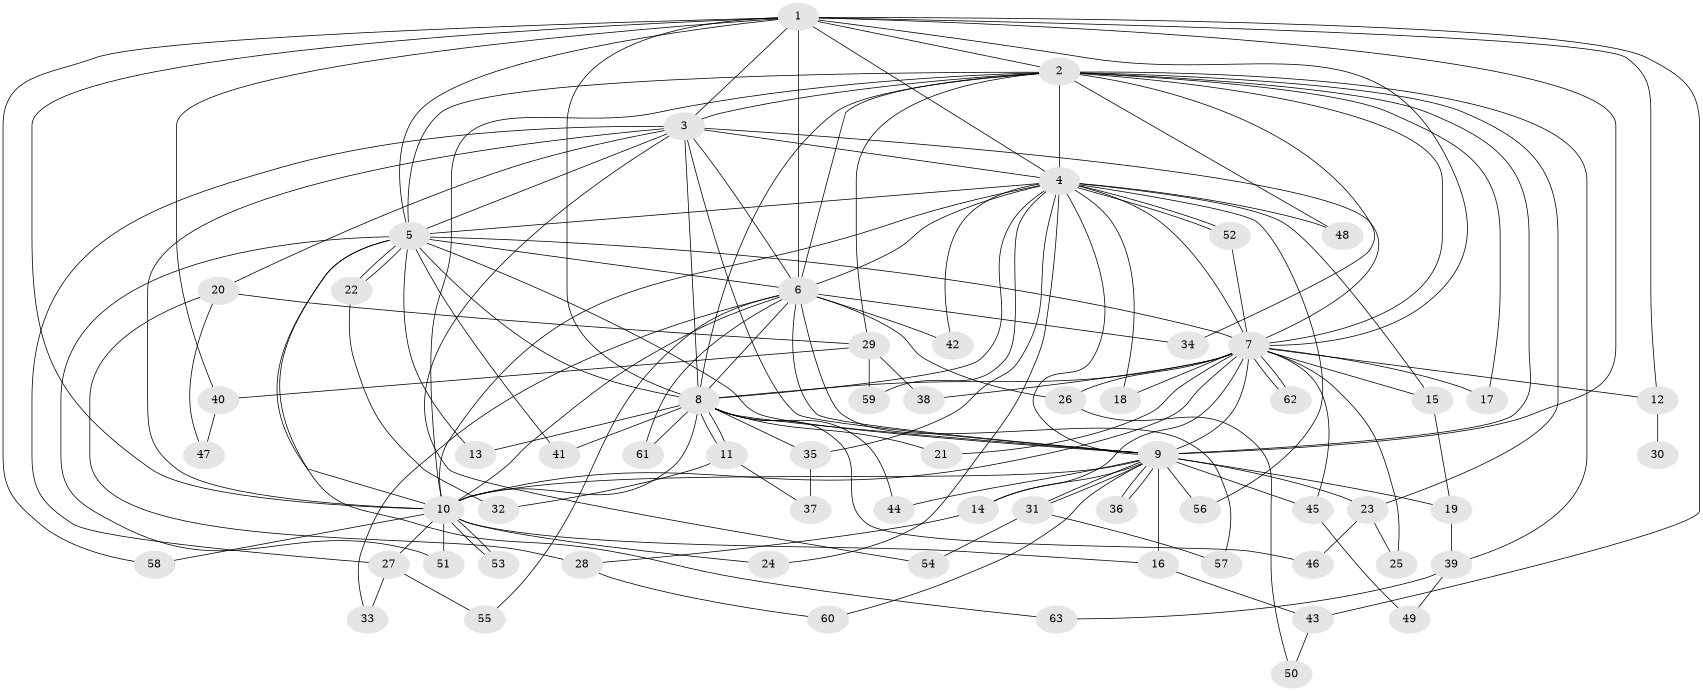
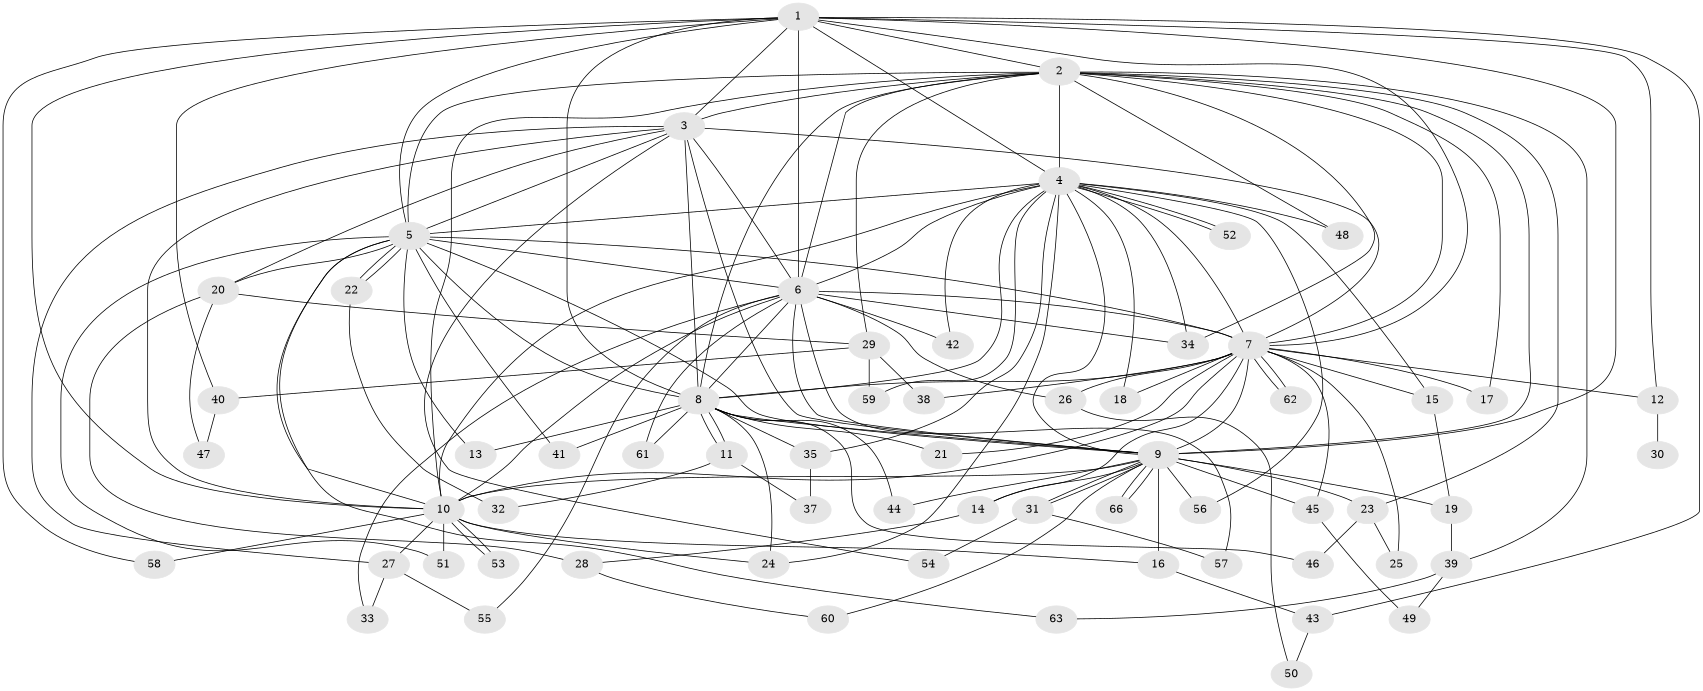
edge "3" -- "4": now "34" -- "4"
edge "5" -- "20": added
edge "52" -- "7": now "6" -- "7"
edge "8" -- "10": now "8" -- "24"
node "36": label "36" -> "66"
